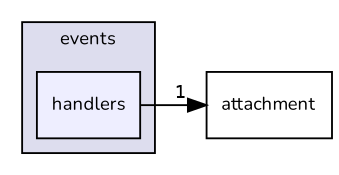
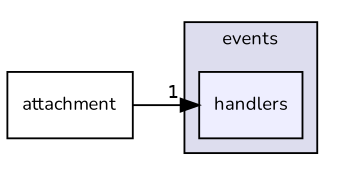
edge "handlers" -> "attachment": reversed
